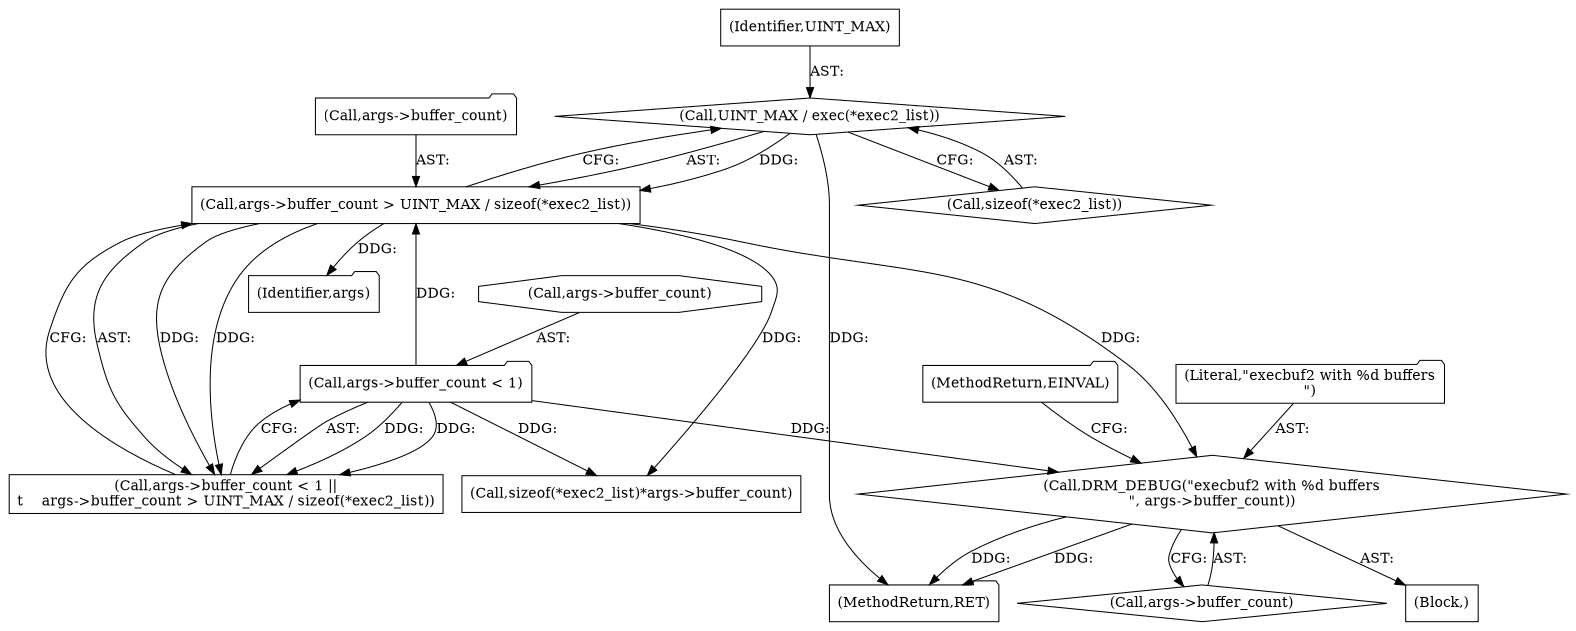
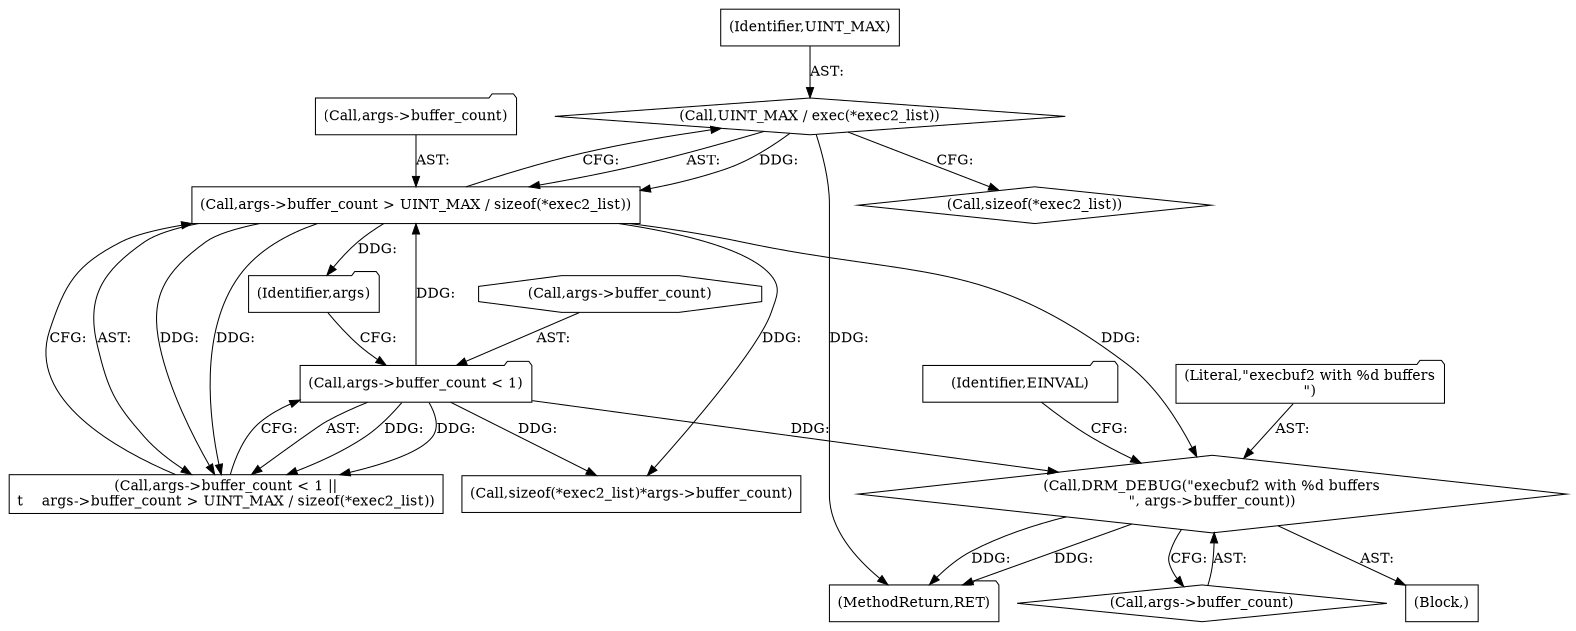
edge "(Call,sizeof(*exec2_list))" -> "(Call,UINT_MAX / exec(*exec2_list))": removed, label "AST:"
edge "(Identifier,args)" -> "(Call,args->buffer_count < 1)": added, label "CFG:"
node "(MethodReturn,EINVAL)": label "(MethodReturn,EINVAL)" -> "(Identifier,EINVAL)"
